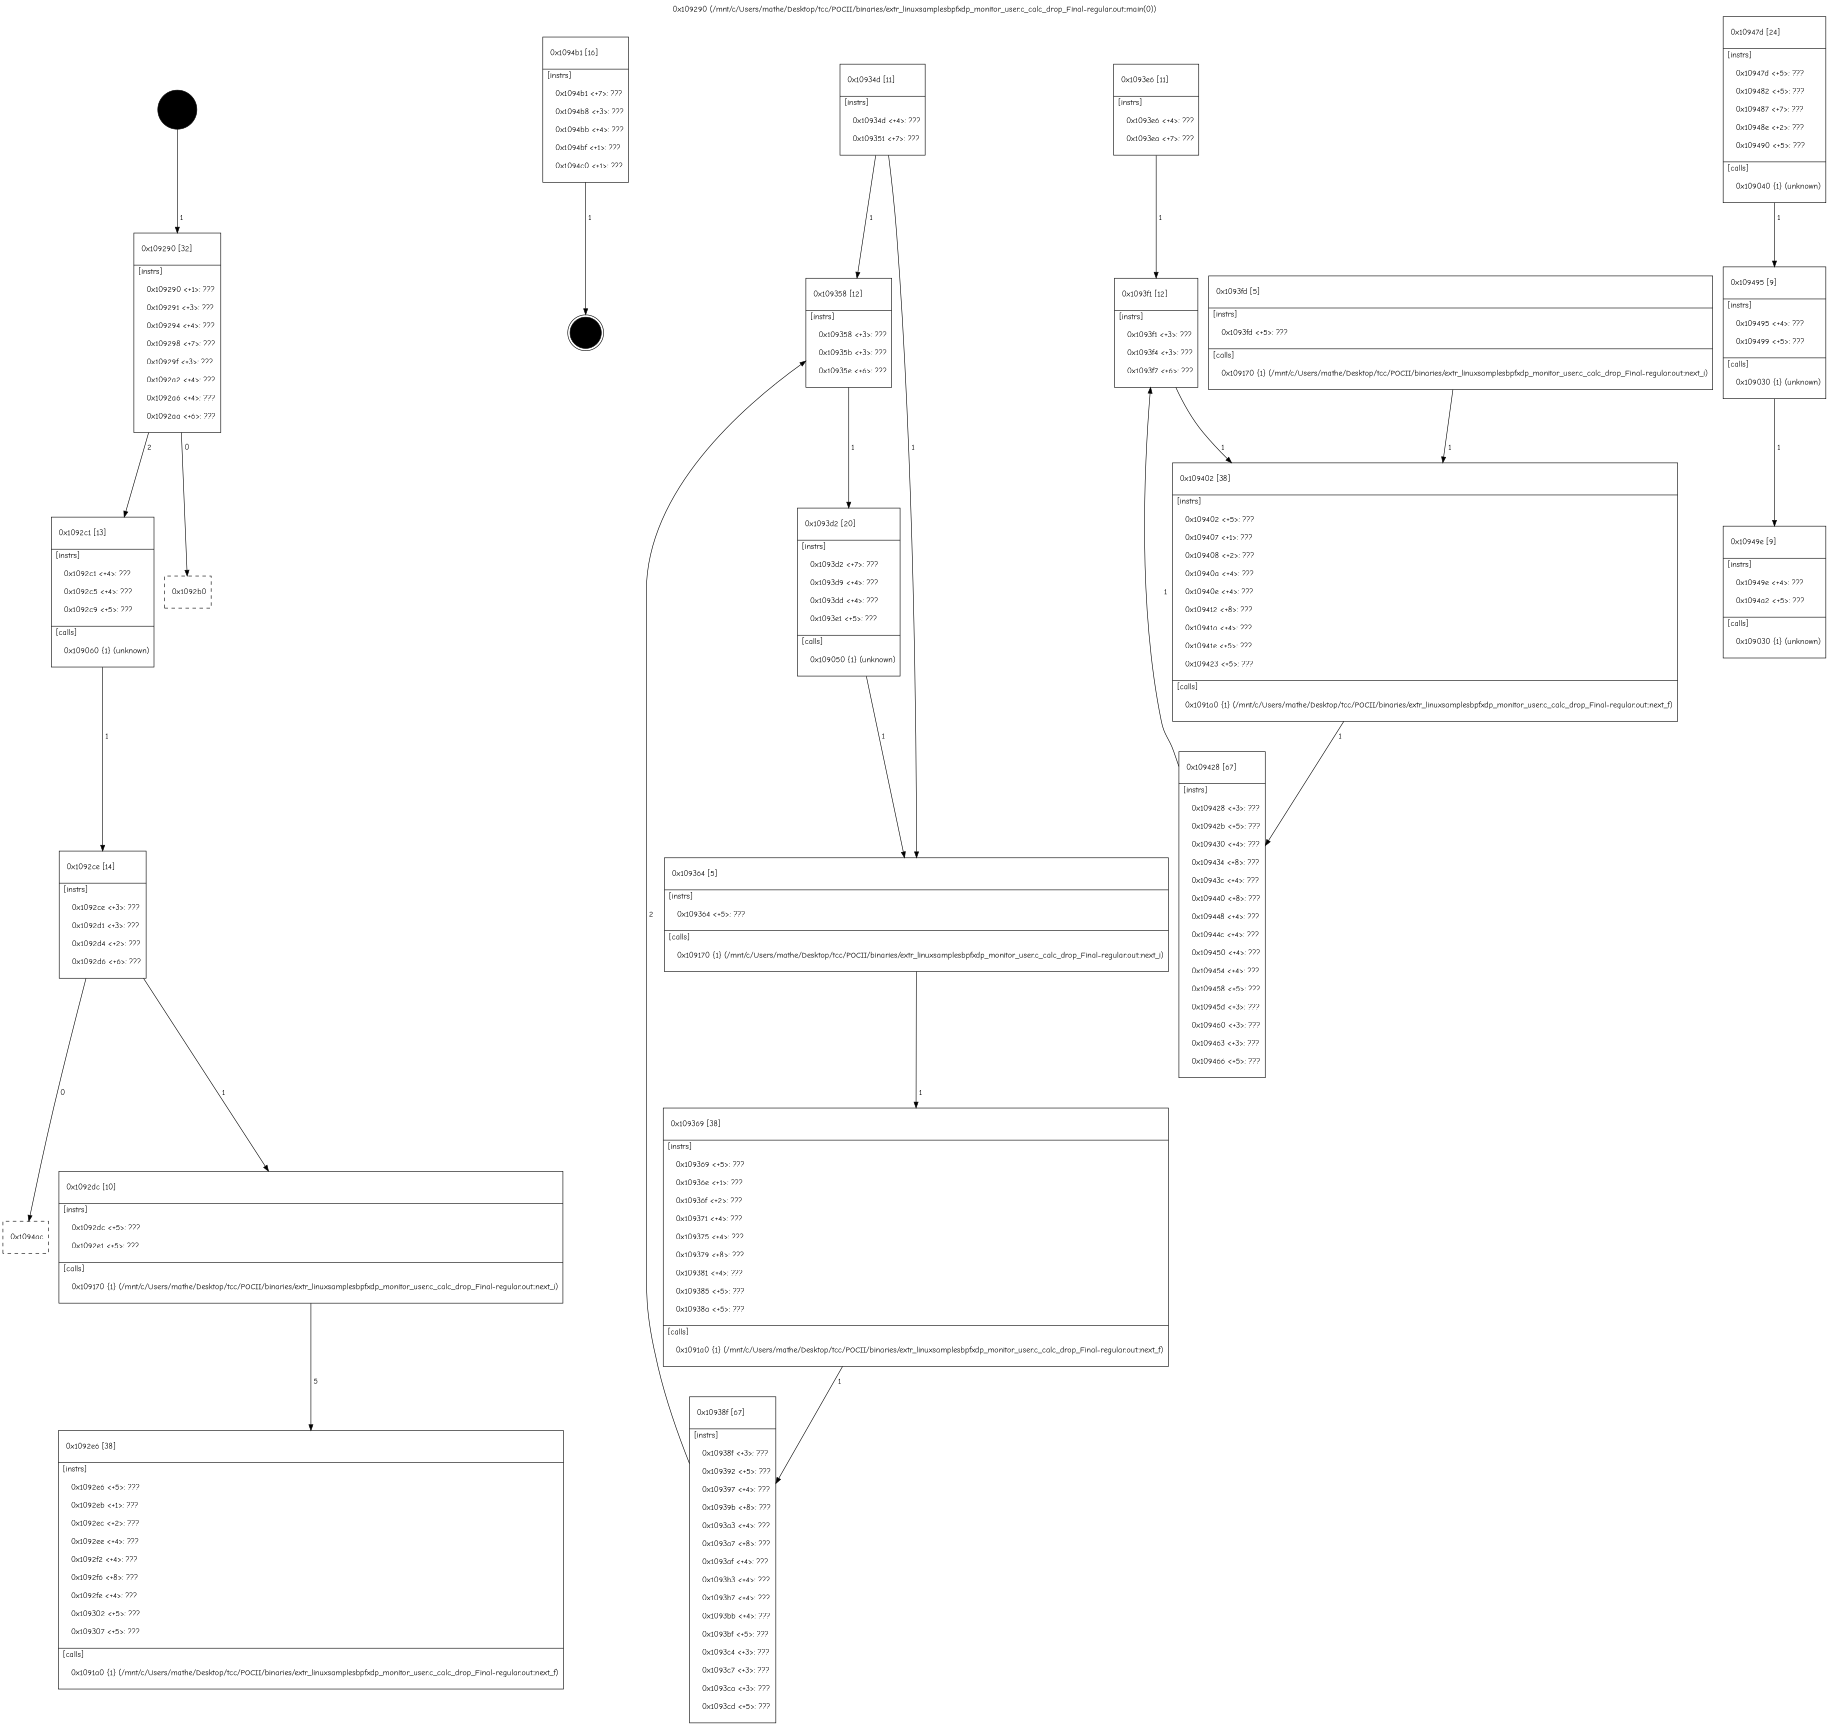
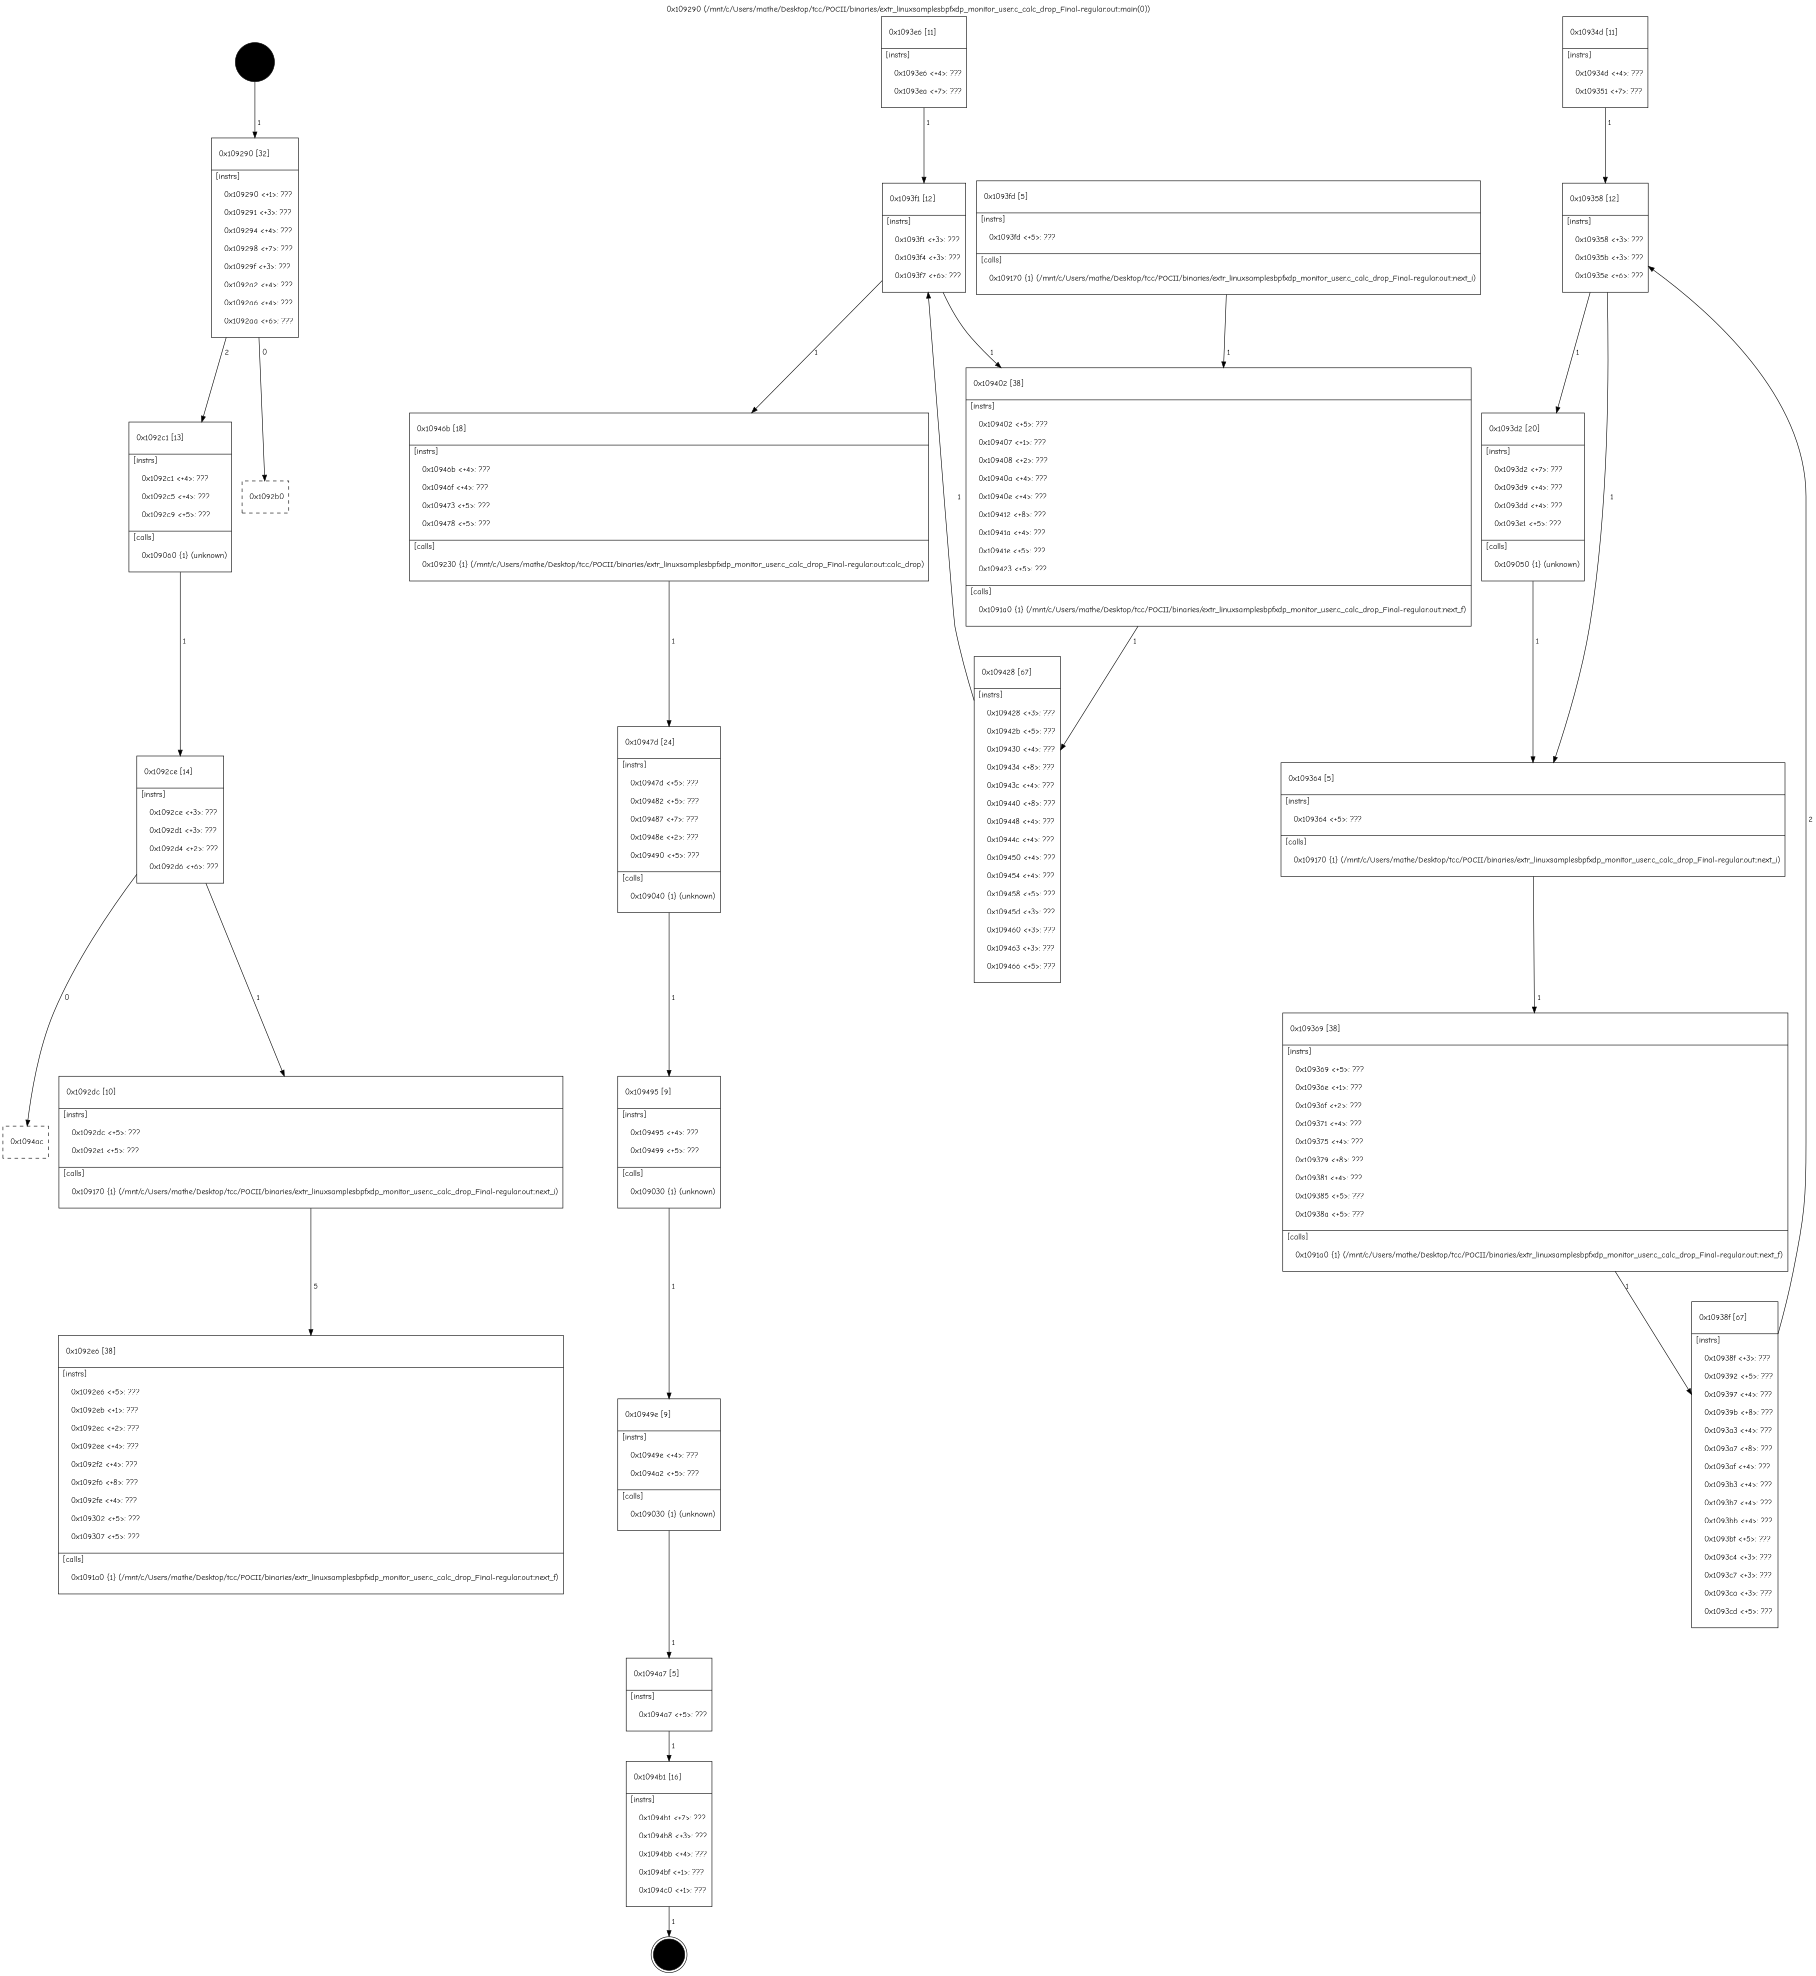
node "0x10946b [18]": added
edge "0x10934d [11]" -> "0x109364 [5]": now "0x109358 [12]" -> "0x109364 [5]"
node "0x1094a7 [5]": added
